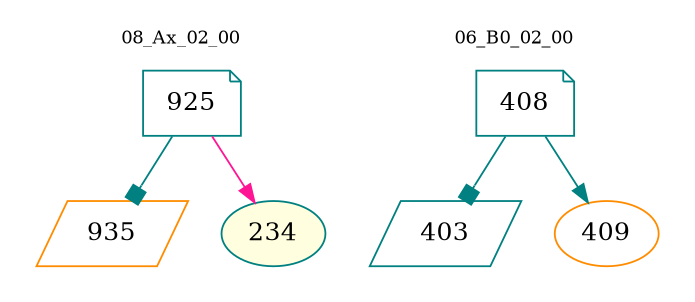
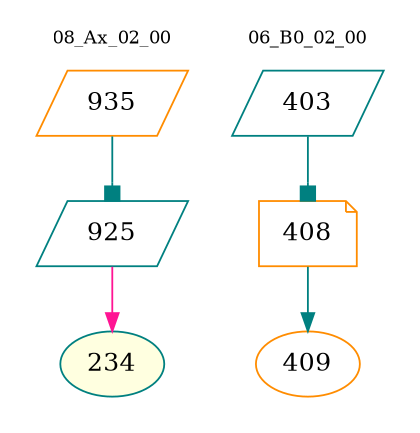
node "925": shape note -> parallelogram
node "408": color teal -> darkorange
edge "925" -> "935": reversed
edge "408" -> "403": reversed
